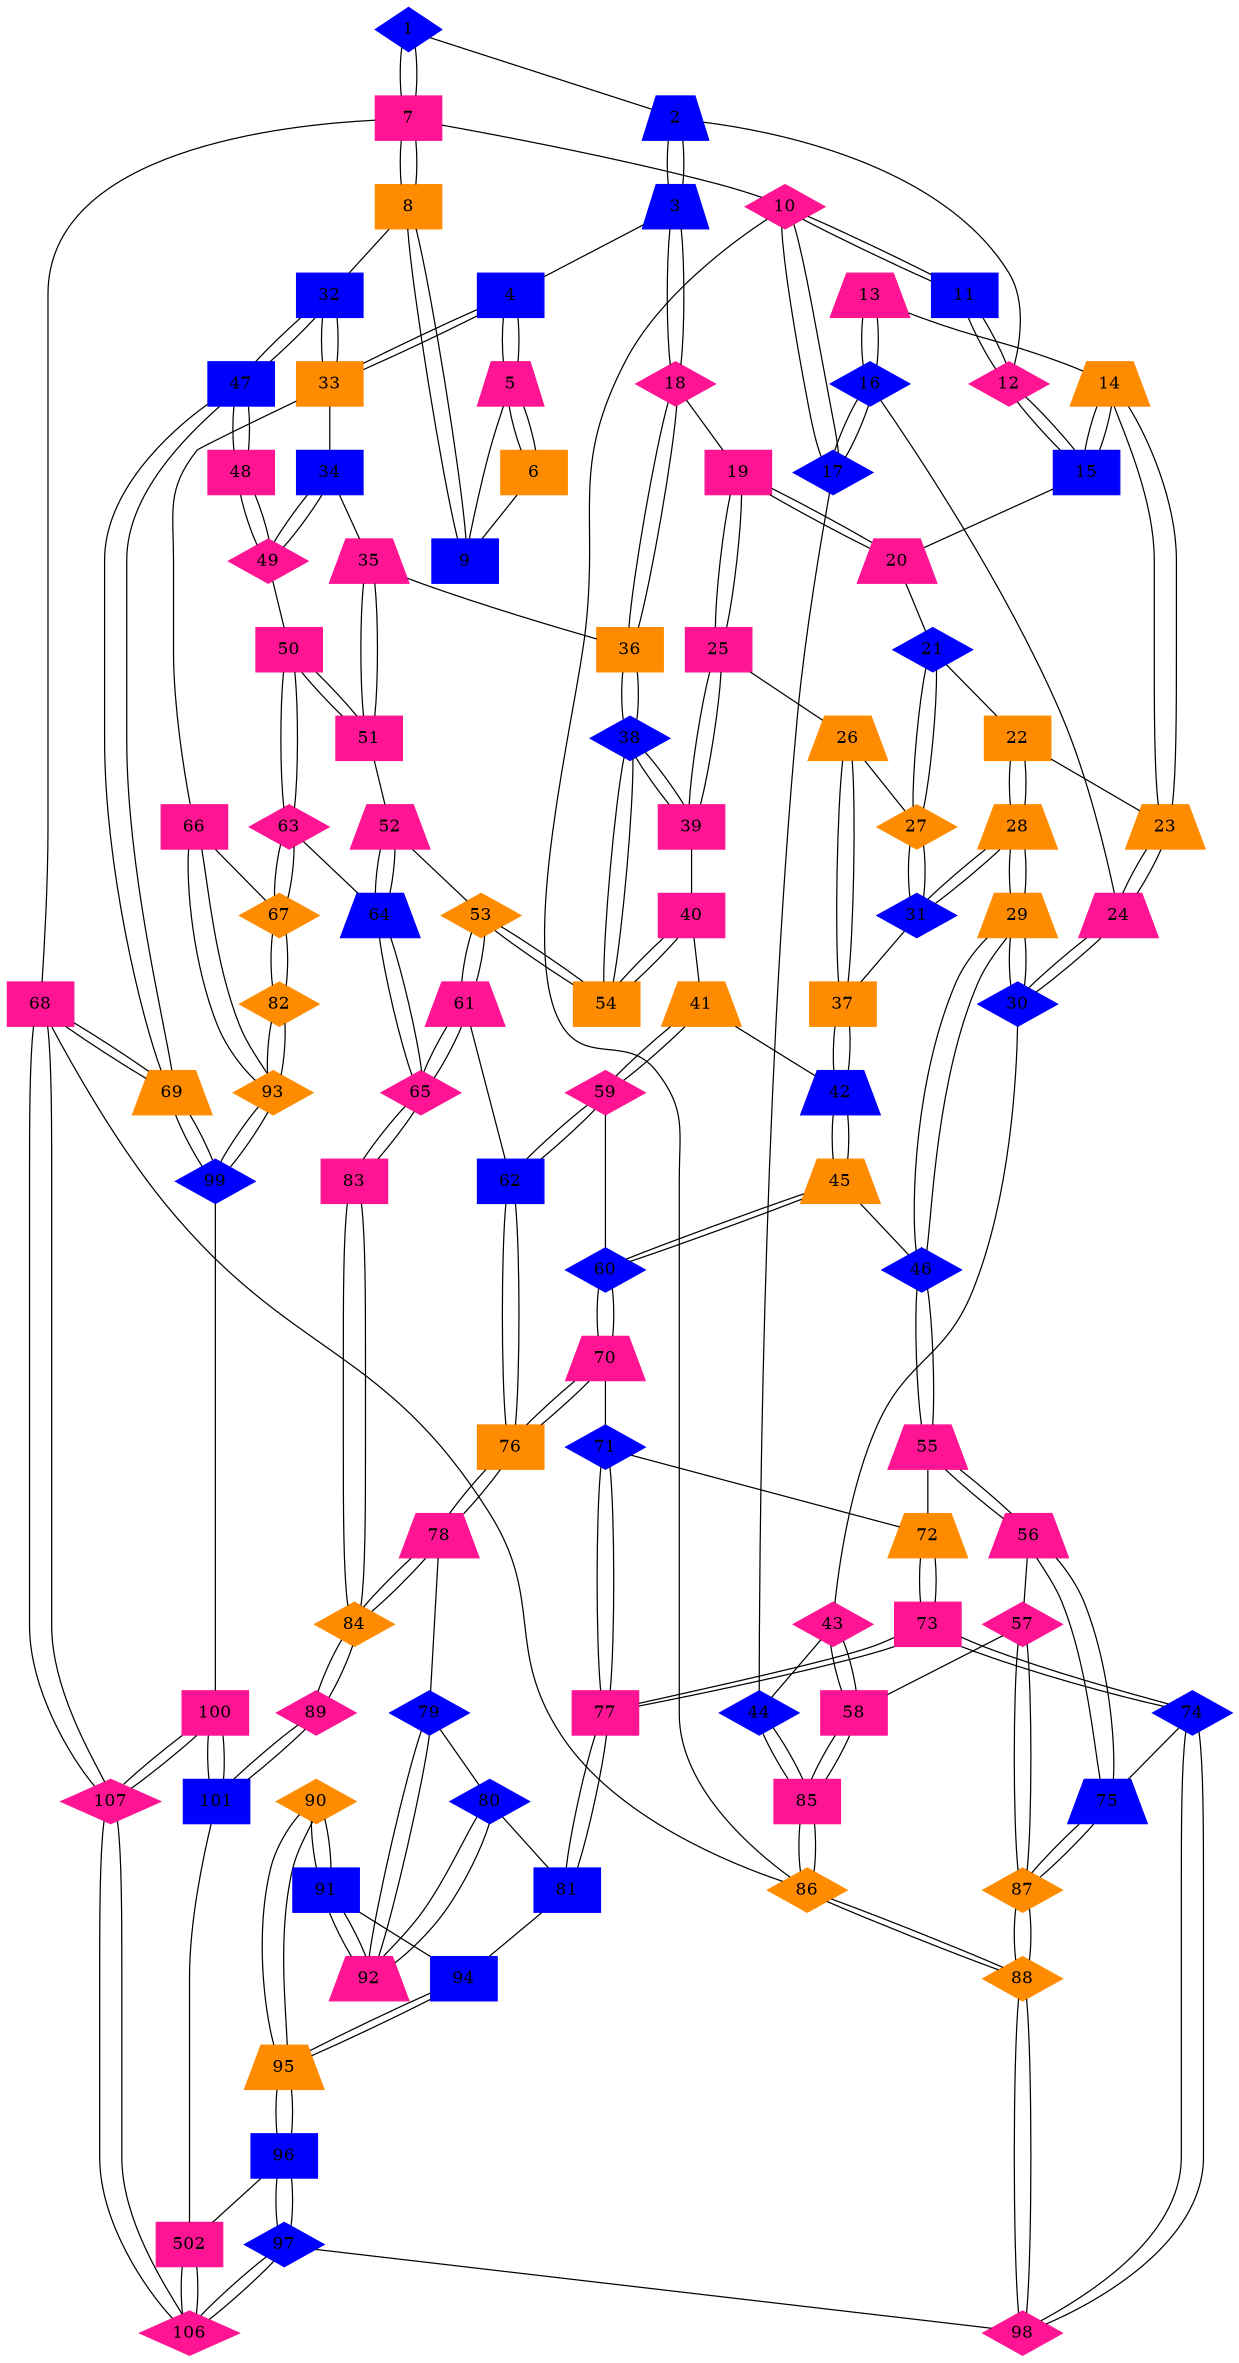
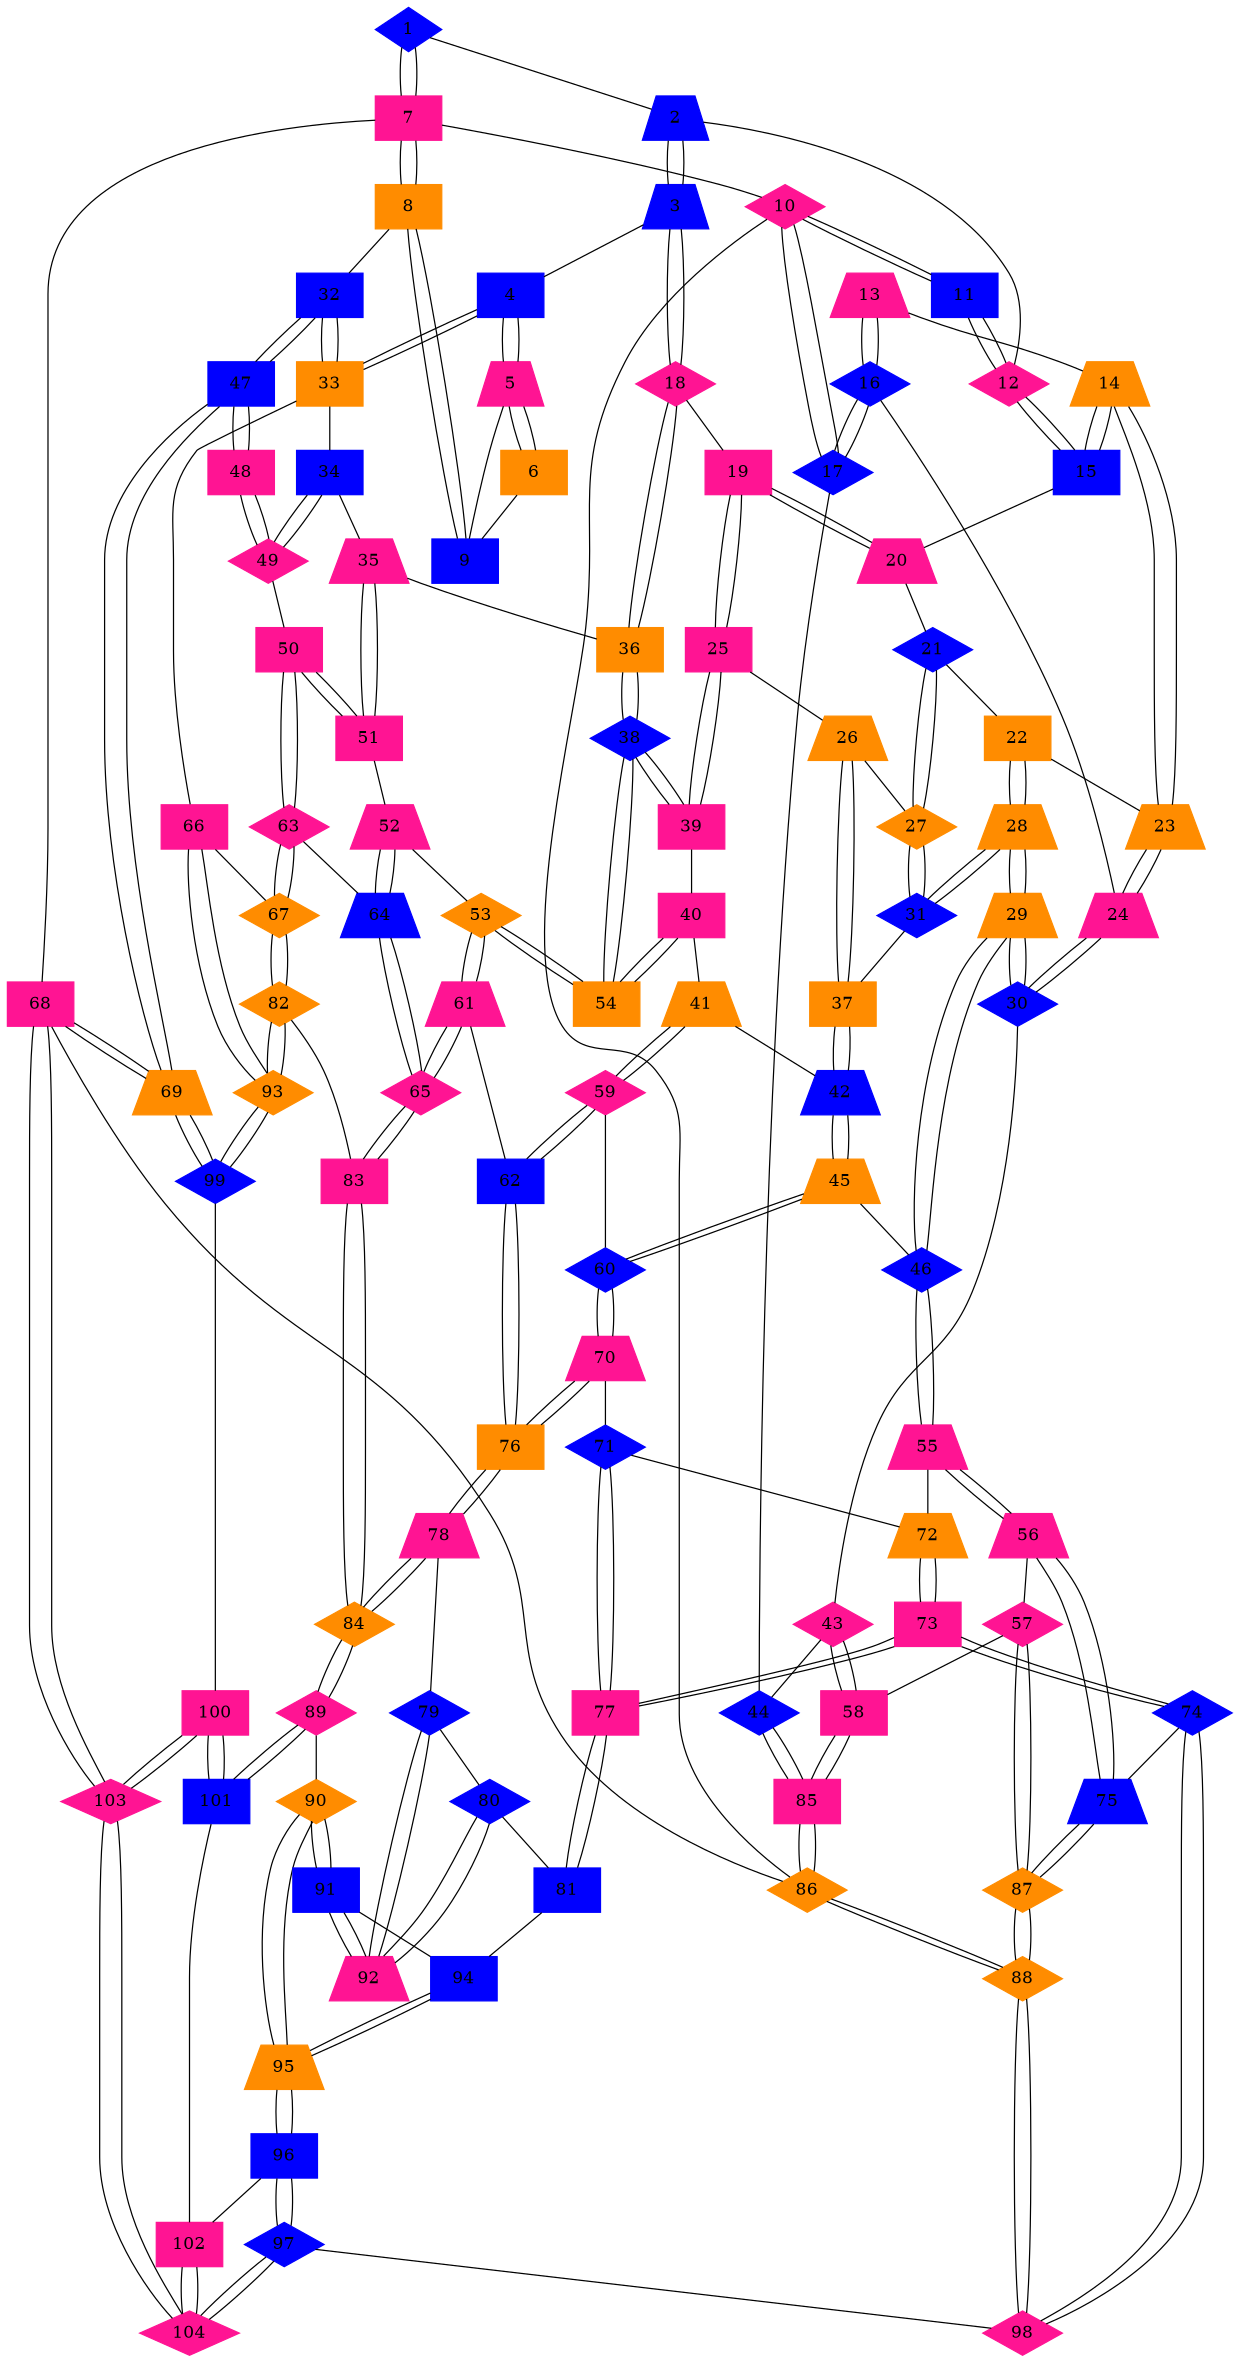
edge "82" -- "83": added
edge "89" -- "90": added
node "107": label "107" -> "103"
node "502": label "502" -> "102"
node "106": label "106" -> "104"
